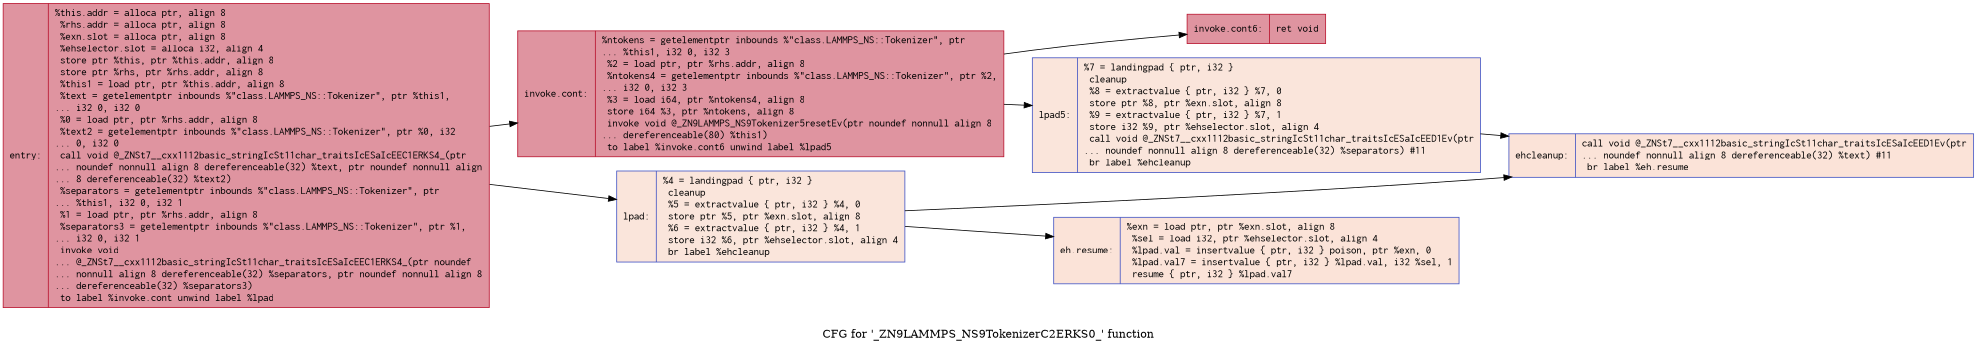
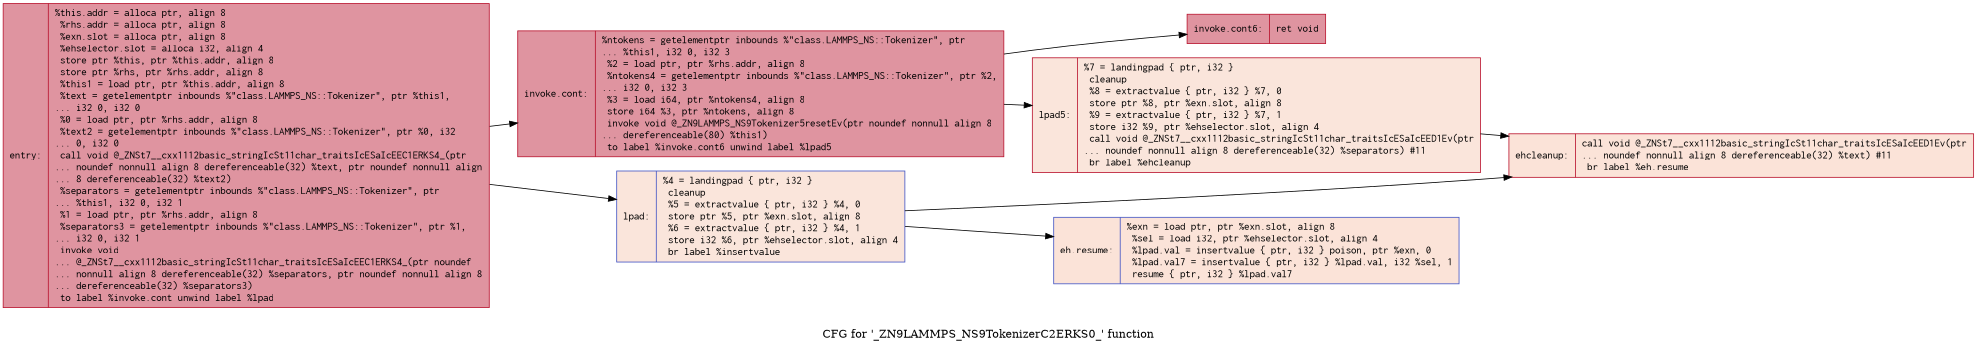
node "lpad5:": color #3d50c3ff -> #b70d28ff
node "ehcleanup:": color #3d50c3ff -> #b70d28ff
node "lpad:": text "br label %ehcleanup" -> "br label %insertvalue"
